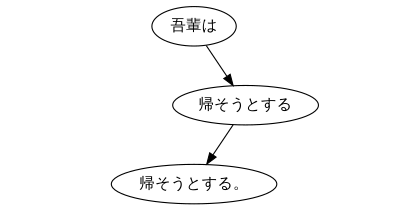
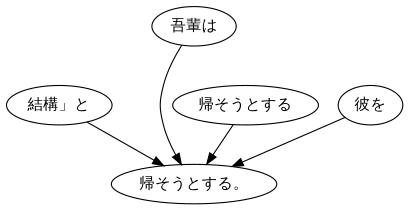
edge "吾輩は" -> "帰そうとする": now "吾輩は" -> "帰そうとする。"
node "結構」と": added
node "彼を": added
